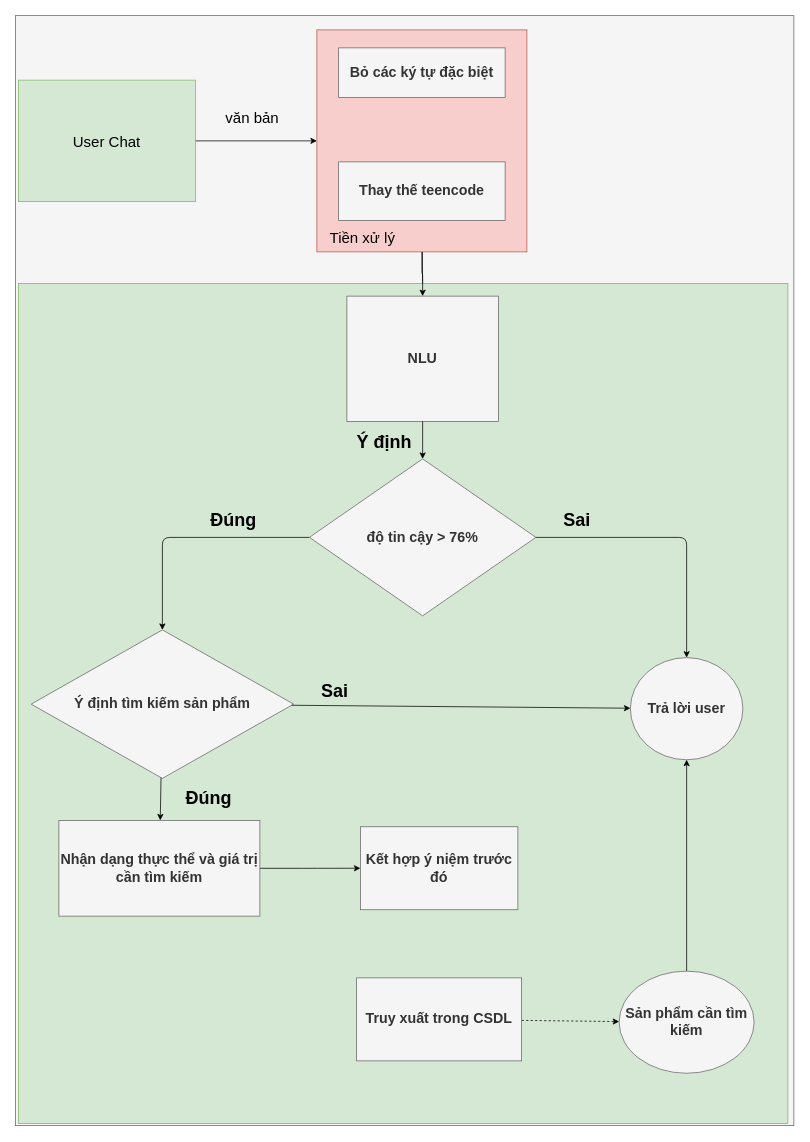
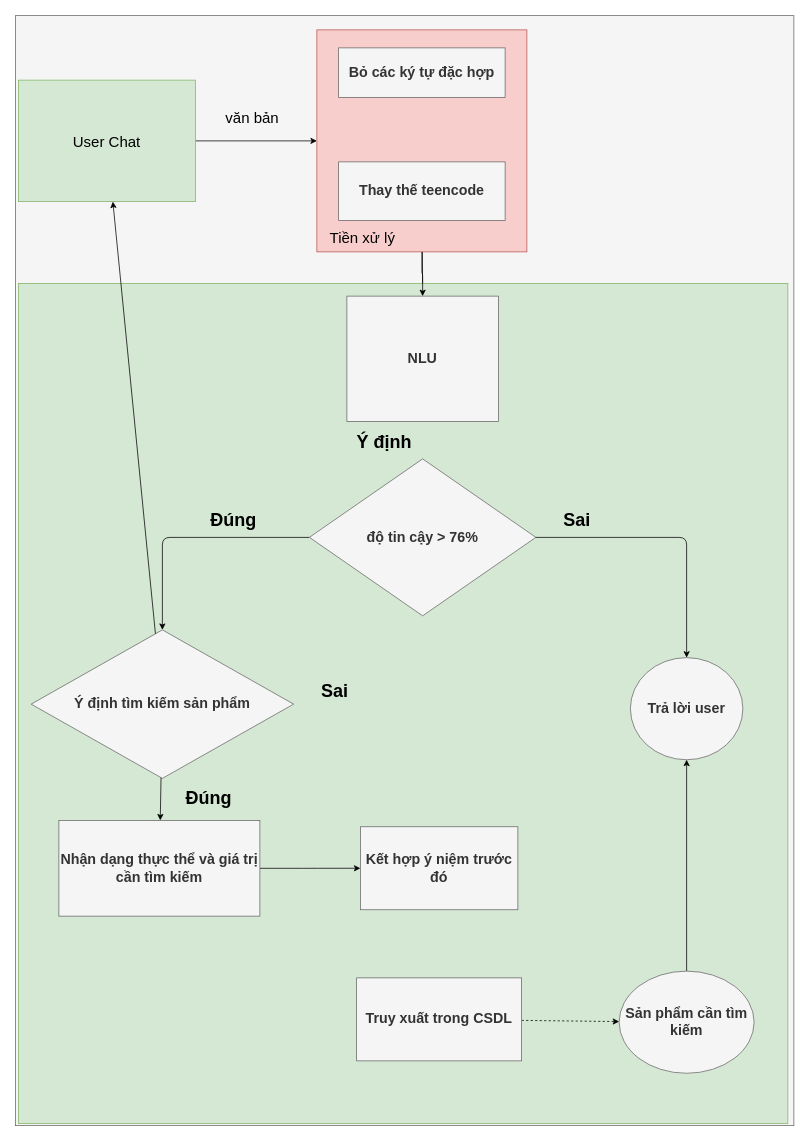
node "Bỏ các ký tự đặc biệt": label "Bỏ các ký tự đặc biệt" -> "Bỏ các ký tự đặc hợp"
edge "NLU" -> "độ tin cậy > 76%": removed
edge "Ý định tìm kiếm sản phẩm" -> "Trả lời user": now "Ý định tìm kiếm sản phẩm" -> "User Chat"
